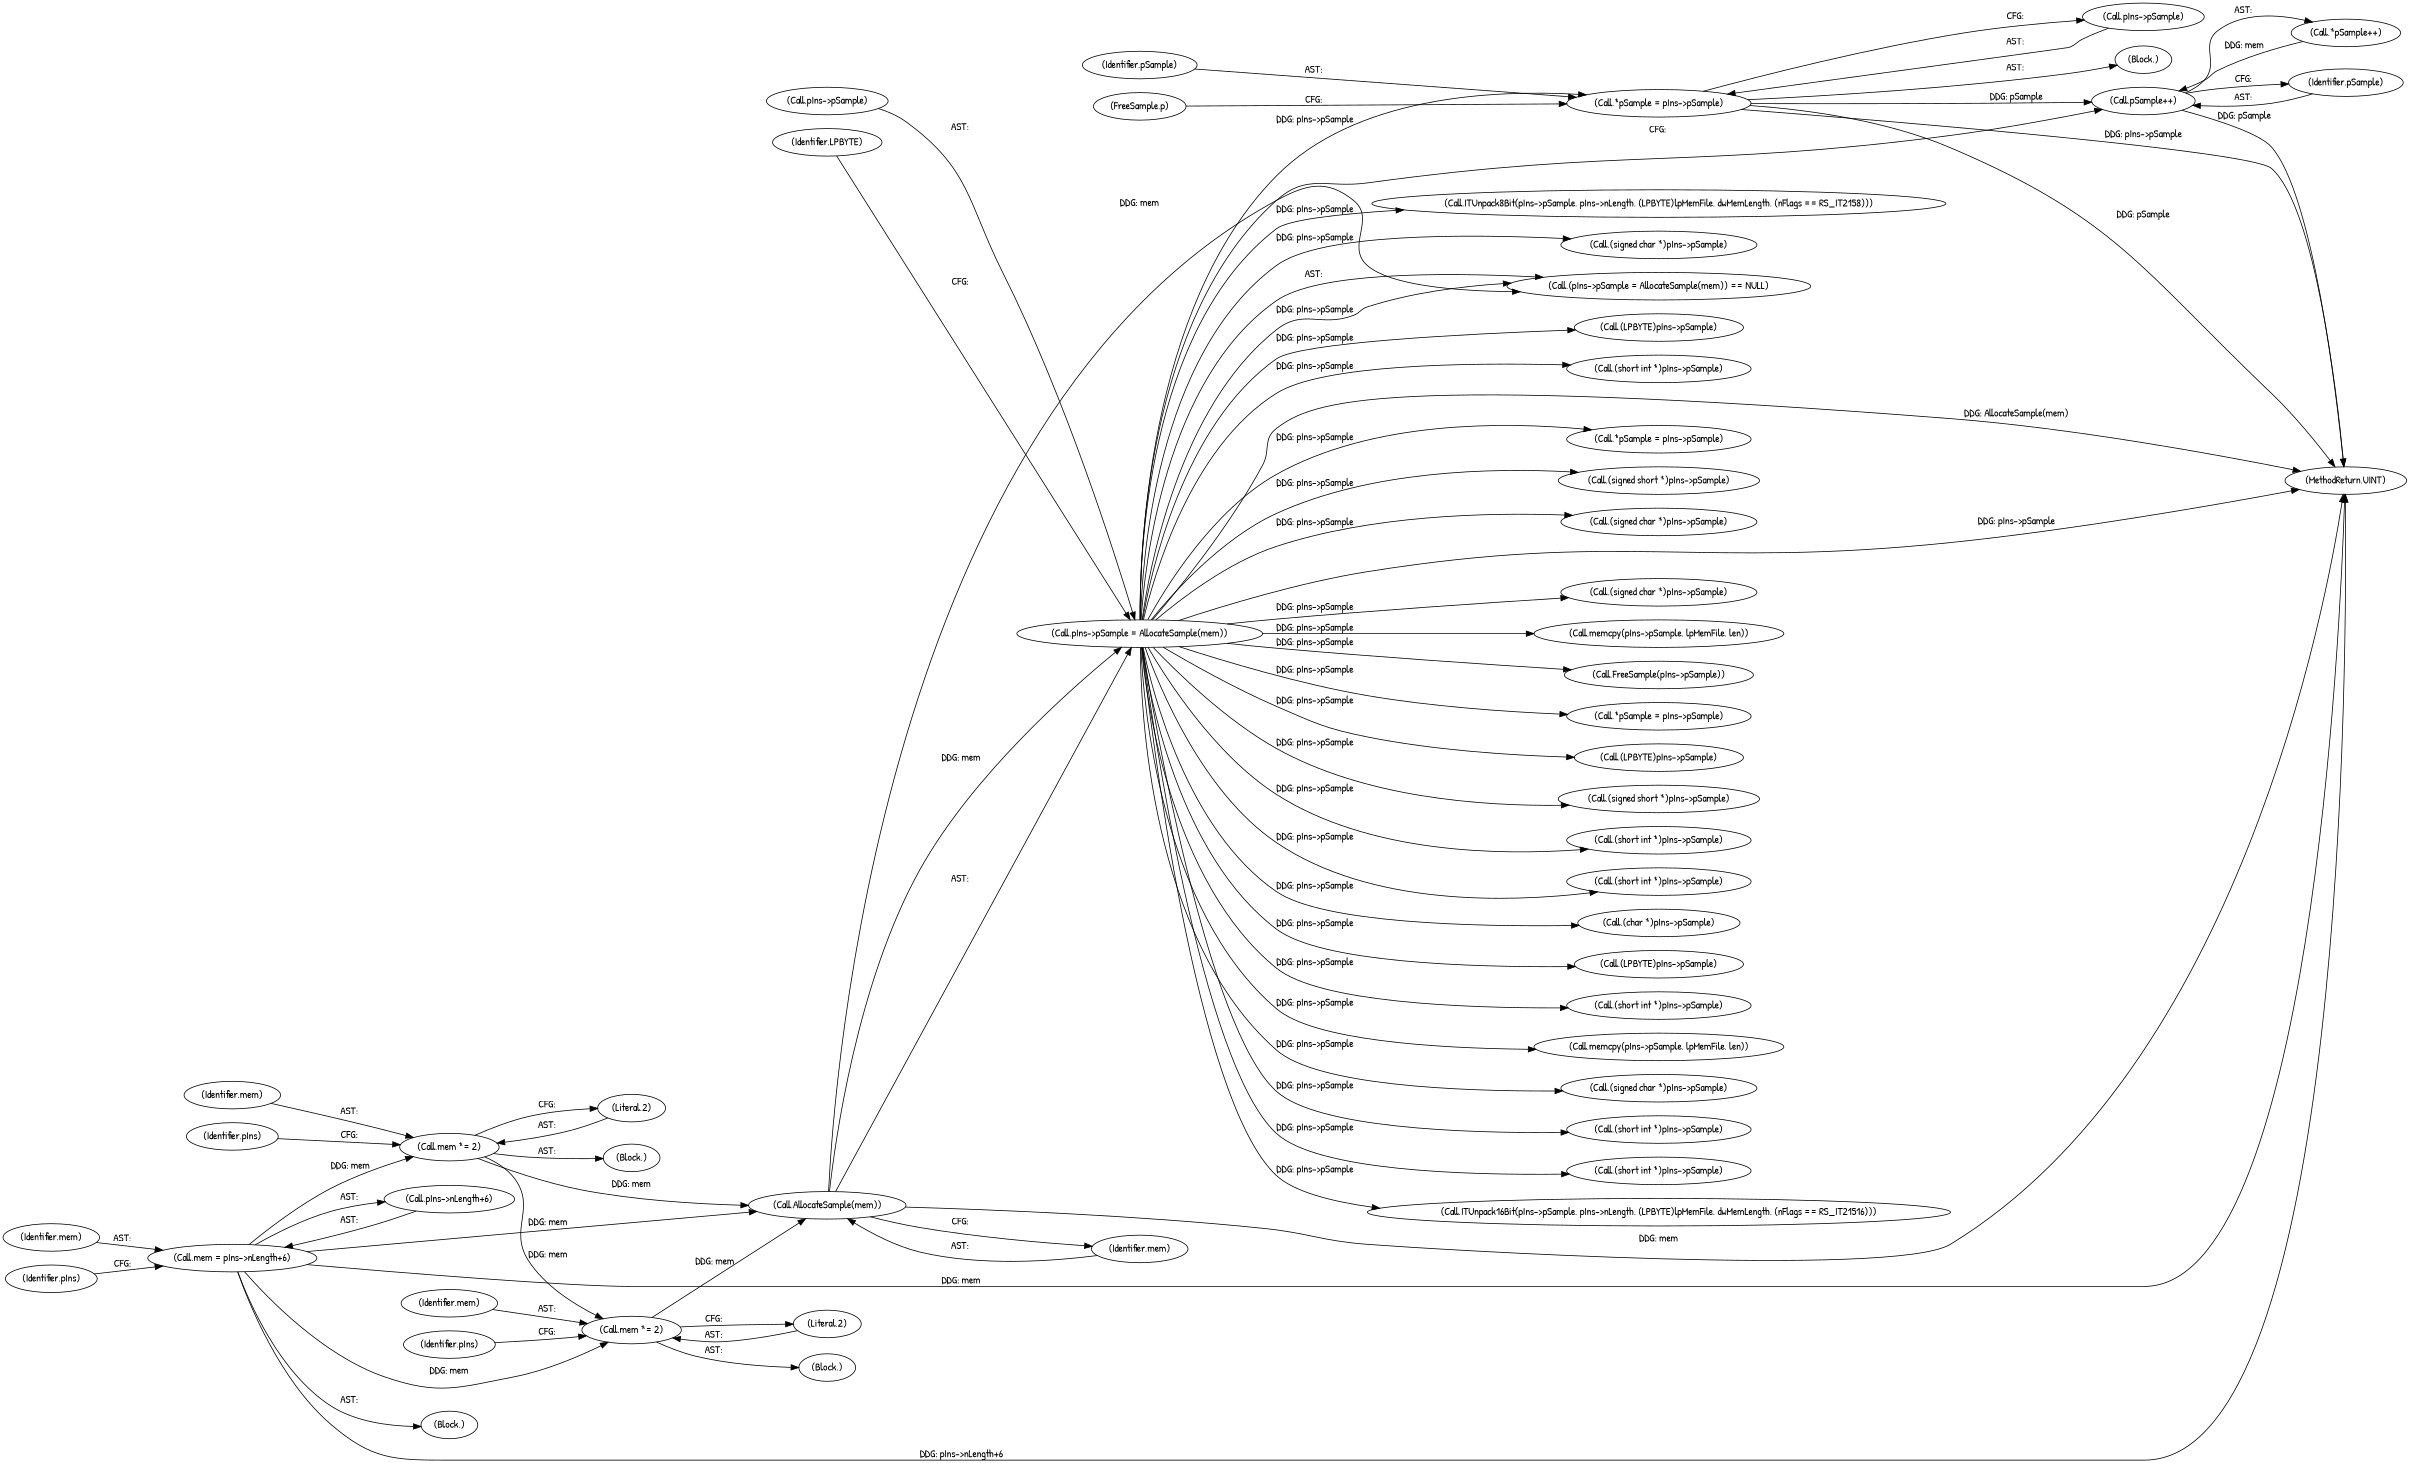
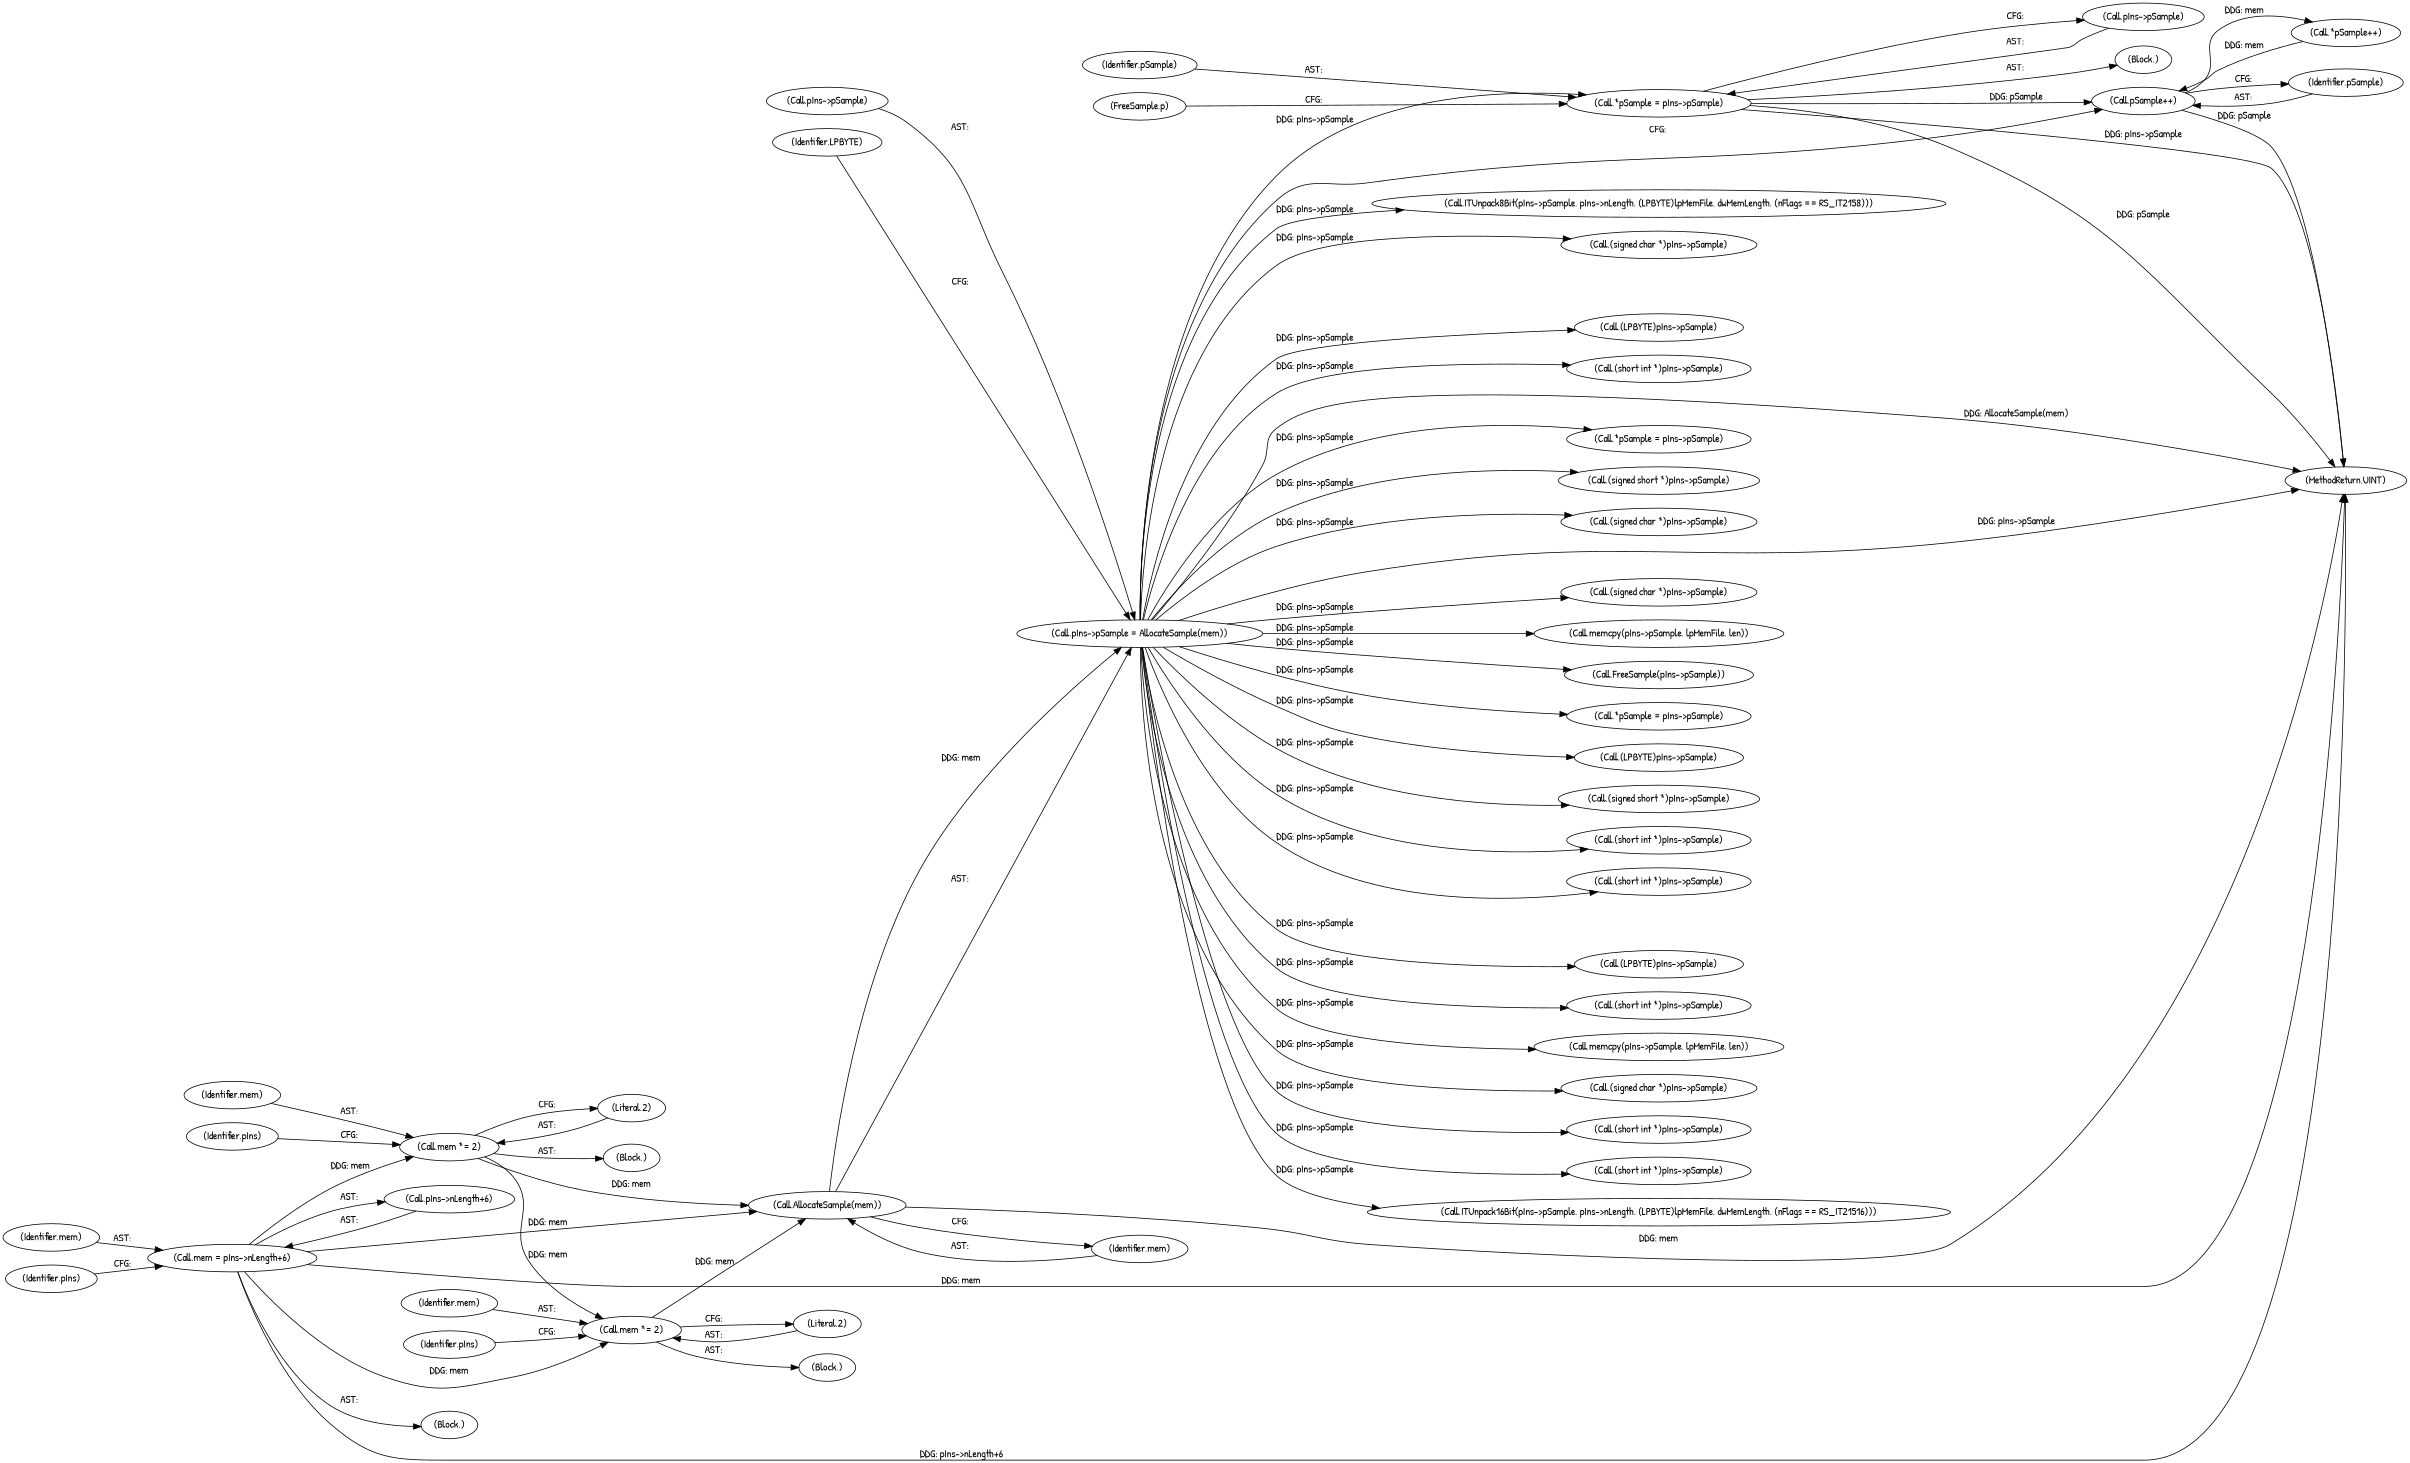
edge "(Call,pSample++)" -> "(Call,*pSample++)": label "AST: " -> "DDG: mem"
node "(Call,(pIns->pSample = AllocateSample(mem)) == NULL)": removed
node "(Call,(char *)pIns->pSample)": removed
